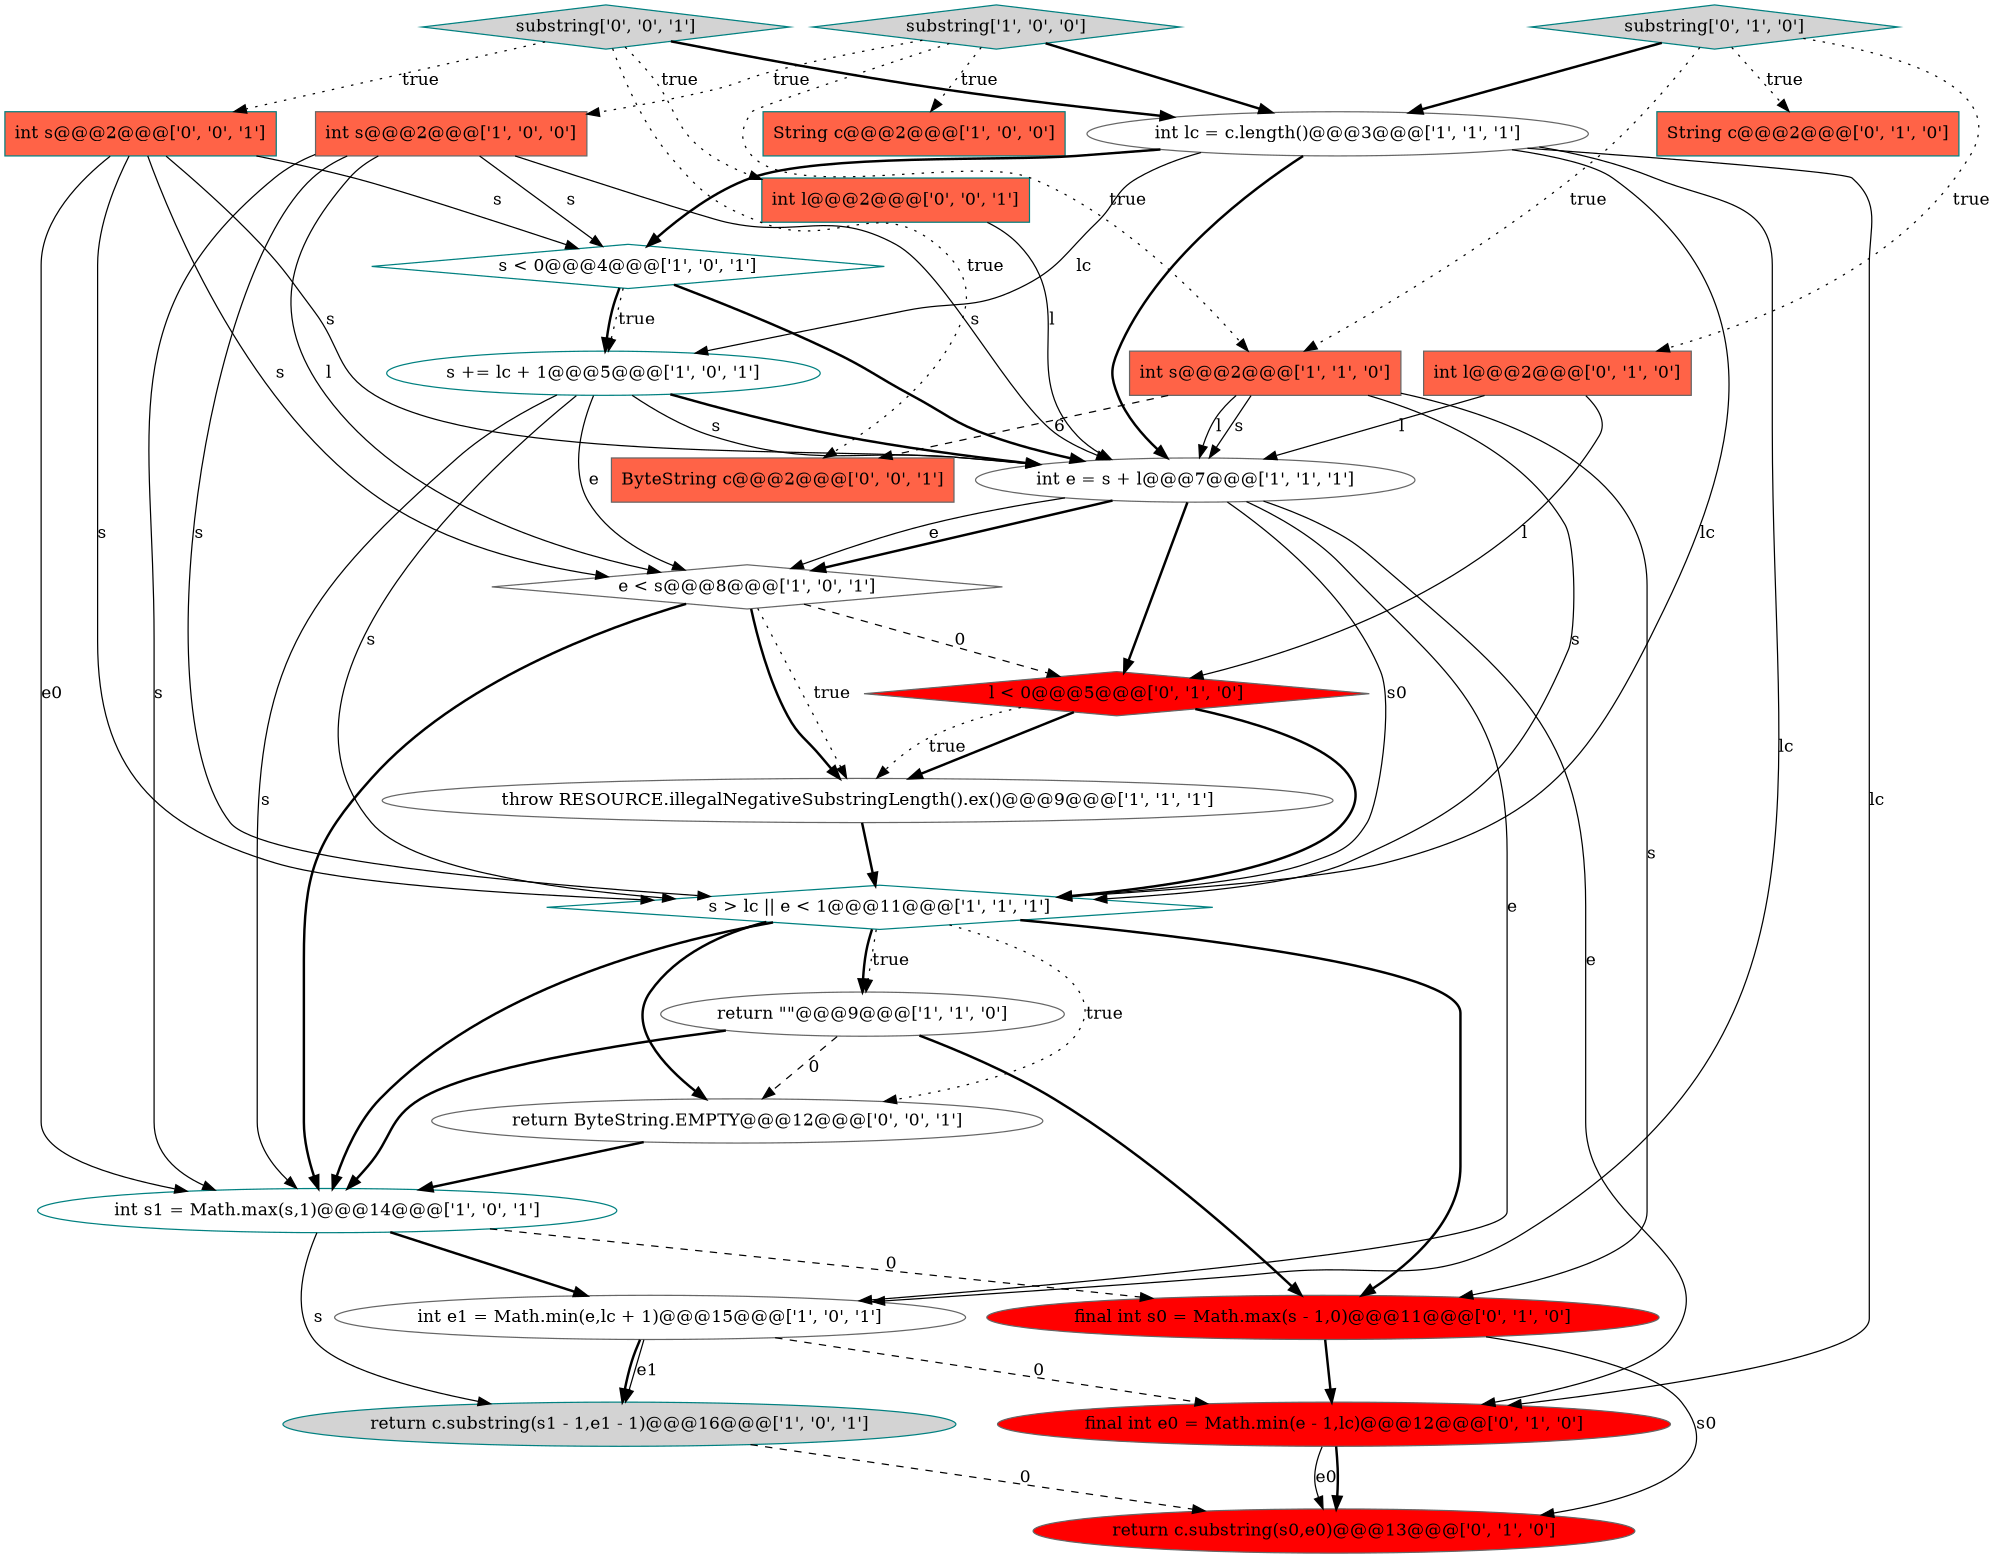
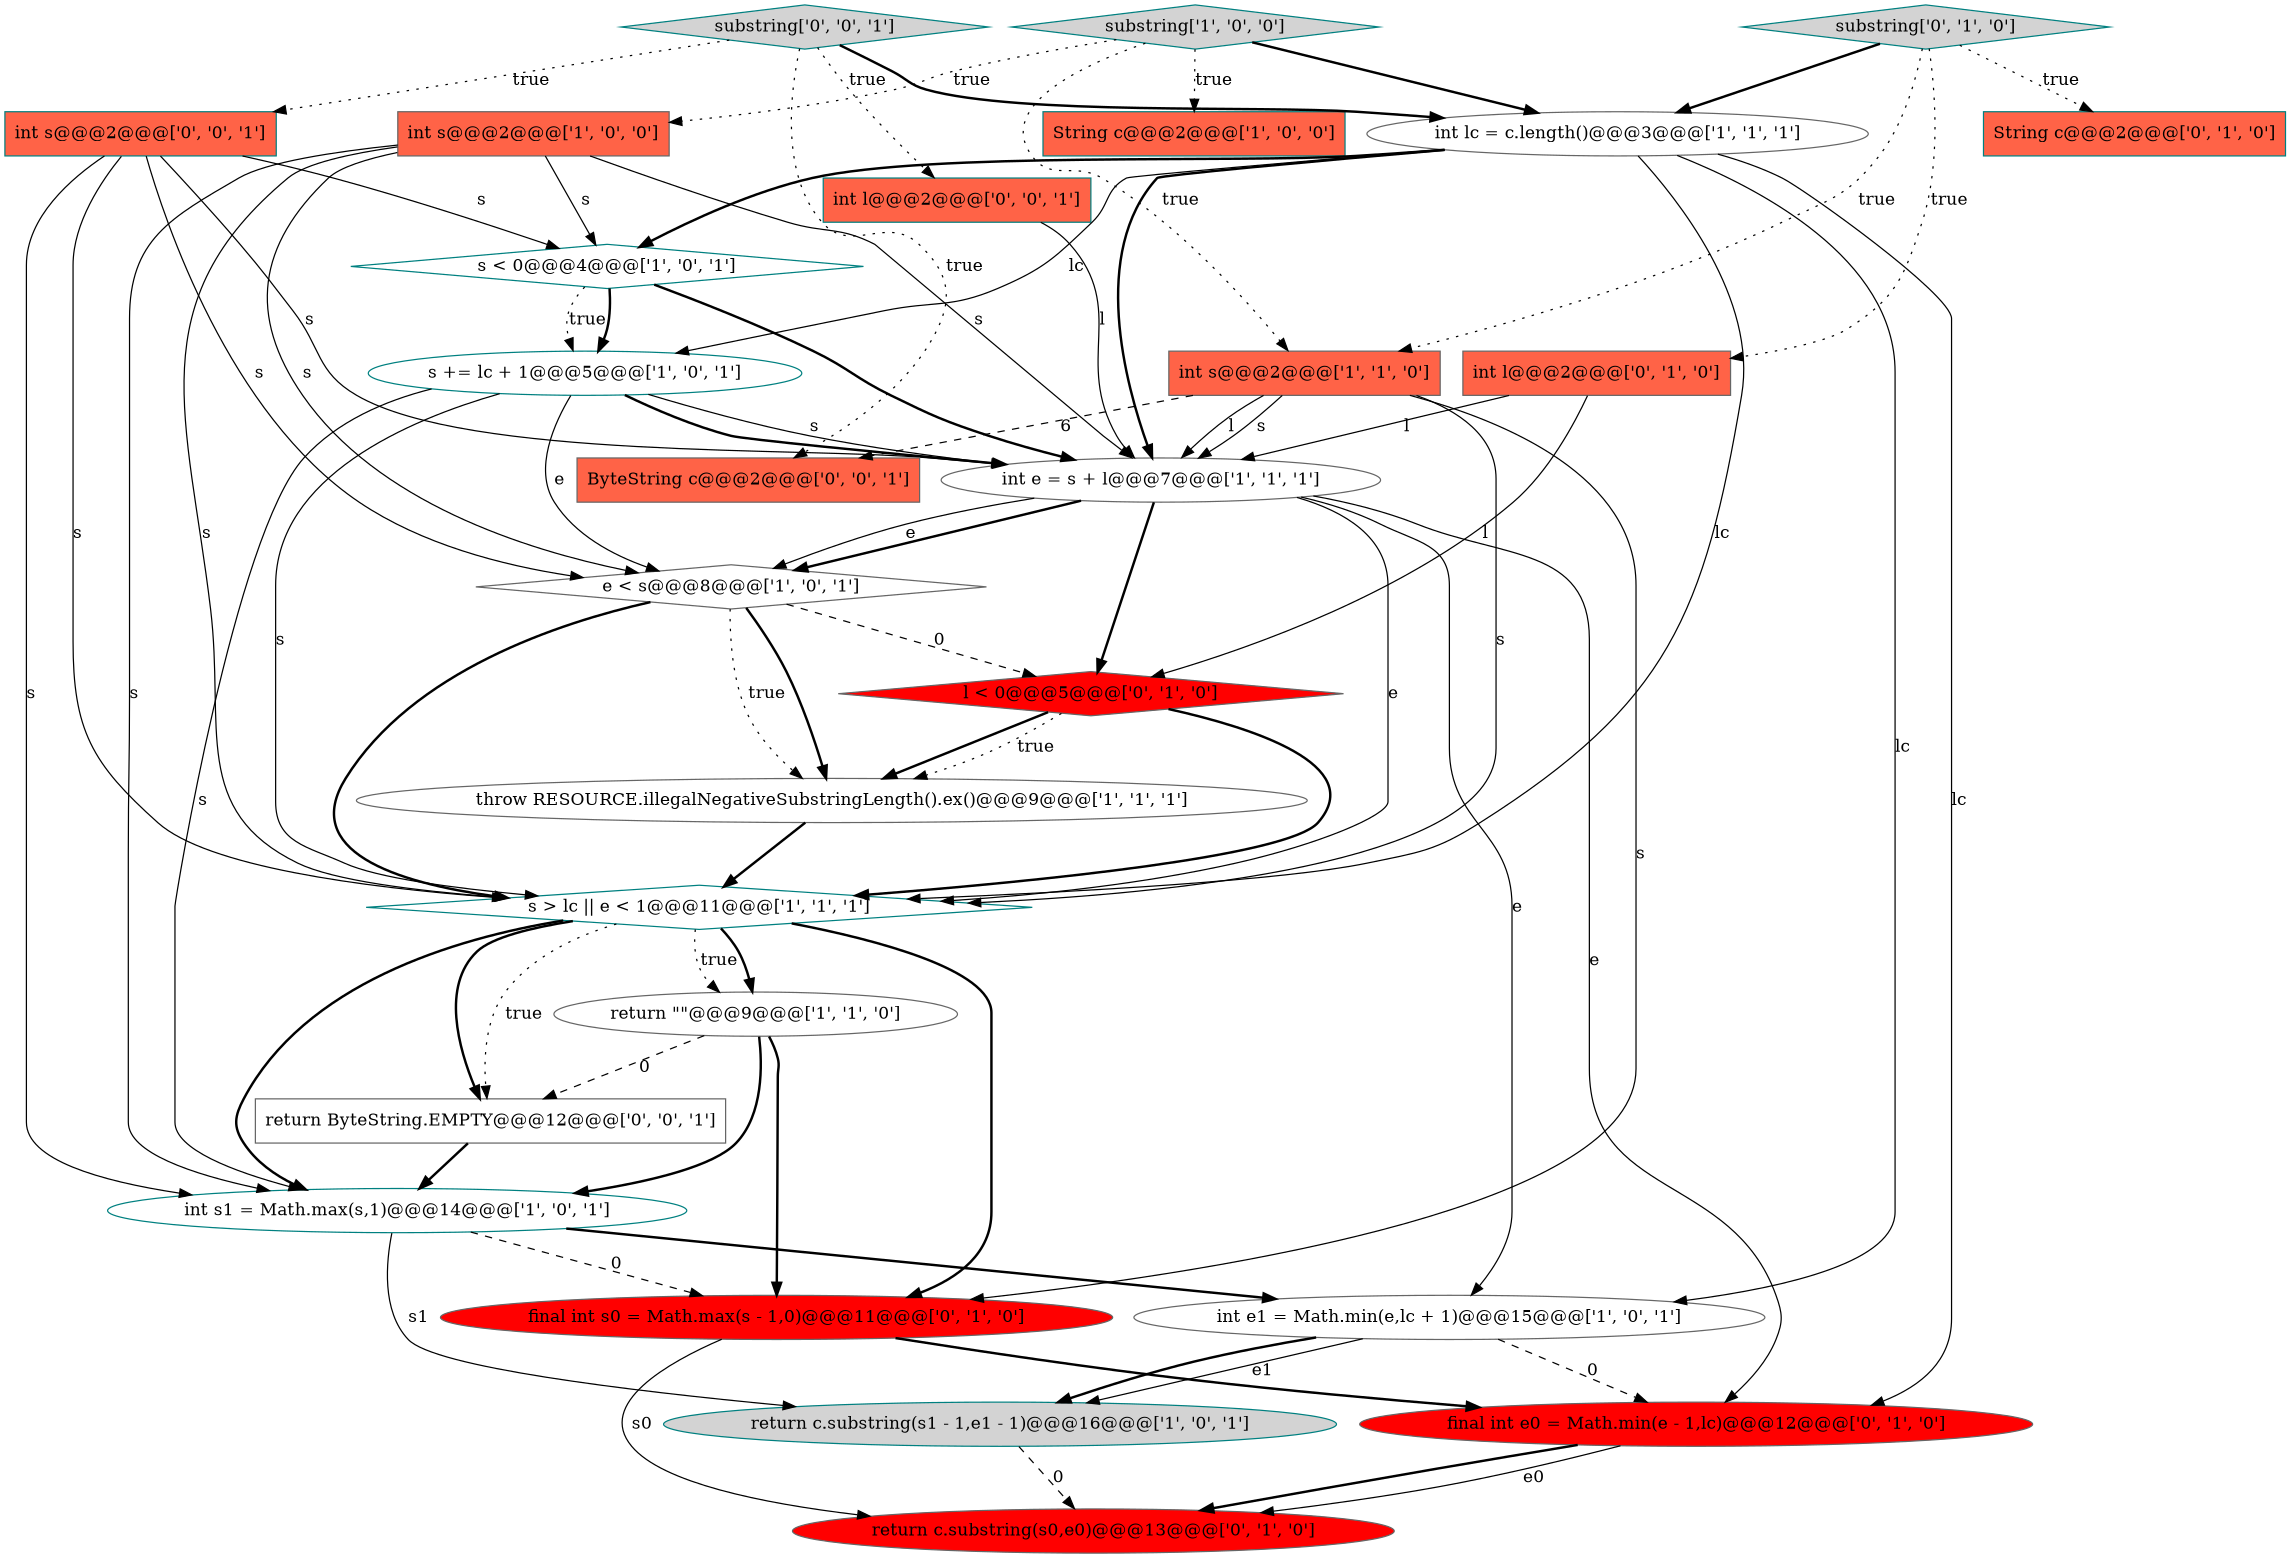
edge "int s@@@2@@@['1', '0', '0']" -> "e < s@@@8@@@['1', '0', '1']": label "l" -> "s"
edge "int s@@@2@@@['0', '0', '1']" -> "int s1 = Math.max(s,1)@@@14@@@['1', '0', '1']": label "e0" -> "s"
edge "int e = s + l@@@7@@@['1', '1', '1']" -> "s > lc || e < 1@@@11@@@['1', '1', '1']": label "s0" -> "e"
edge "e < s@@@8@@@['1', '0', '1']" -> "int s1 = Math.max(s,1)@@@14@@@['1', '0', '1']": now "e < s@@@8@@@['1', '0', '1']" -> "s > lc || e < 1@@@11@@@['1', '1', '1']"
node "return ByteString.EMPTY@@@12@@@['0', '0', '1']": shape ellipse -> box
edge "int s1 = Math.max(s,1)@@@14@@@['1', '0', '1']" -> "return c.substring(s1 - 1,e1 - 1)@@@16@@@['1', '0', '1']": label "s" -> "s1"
